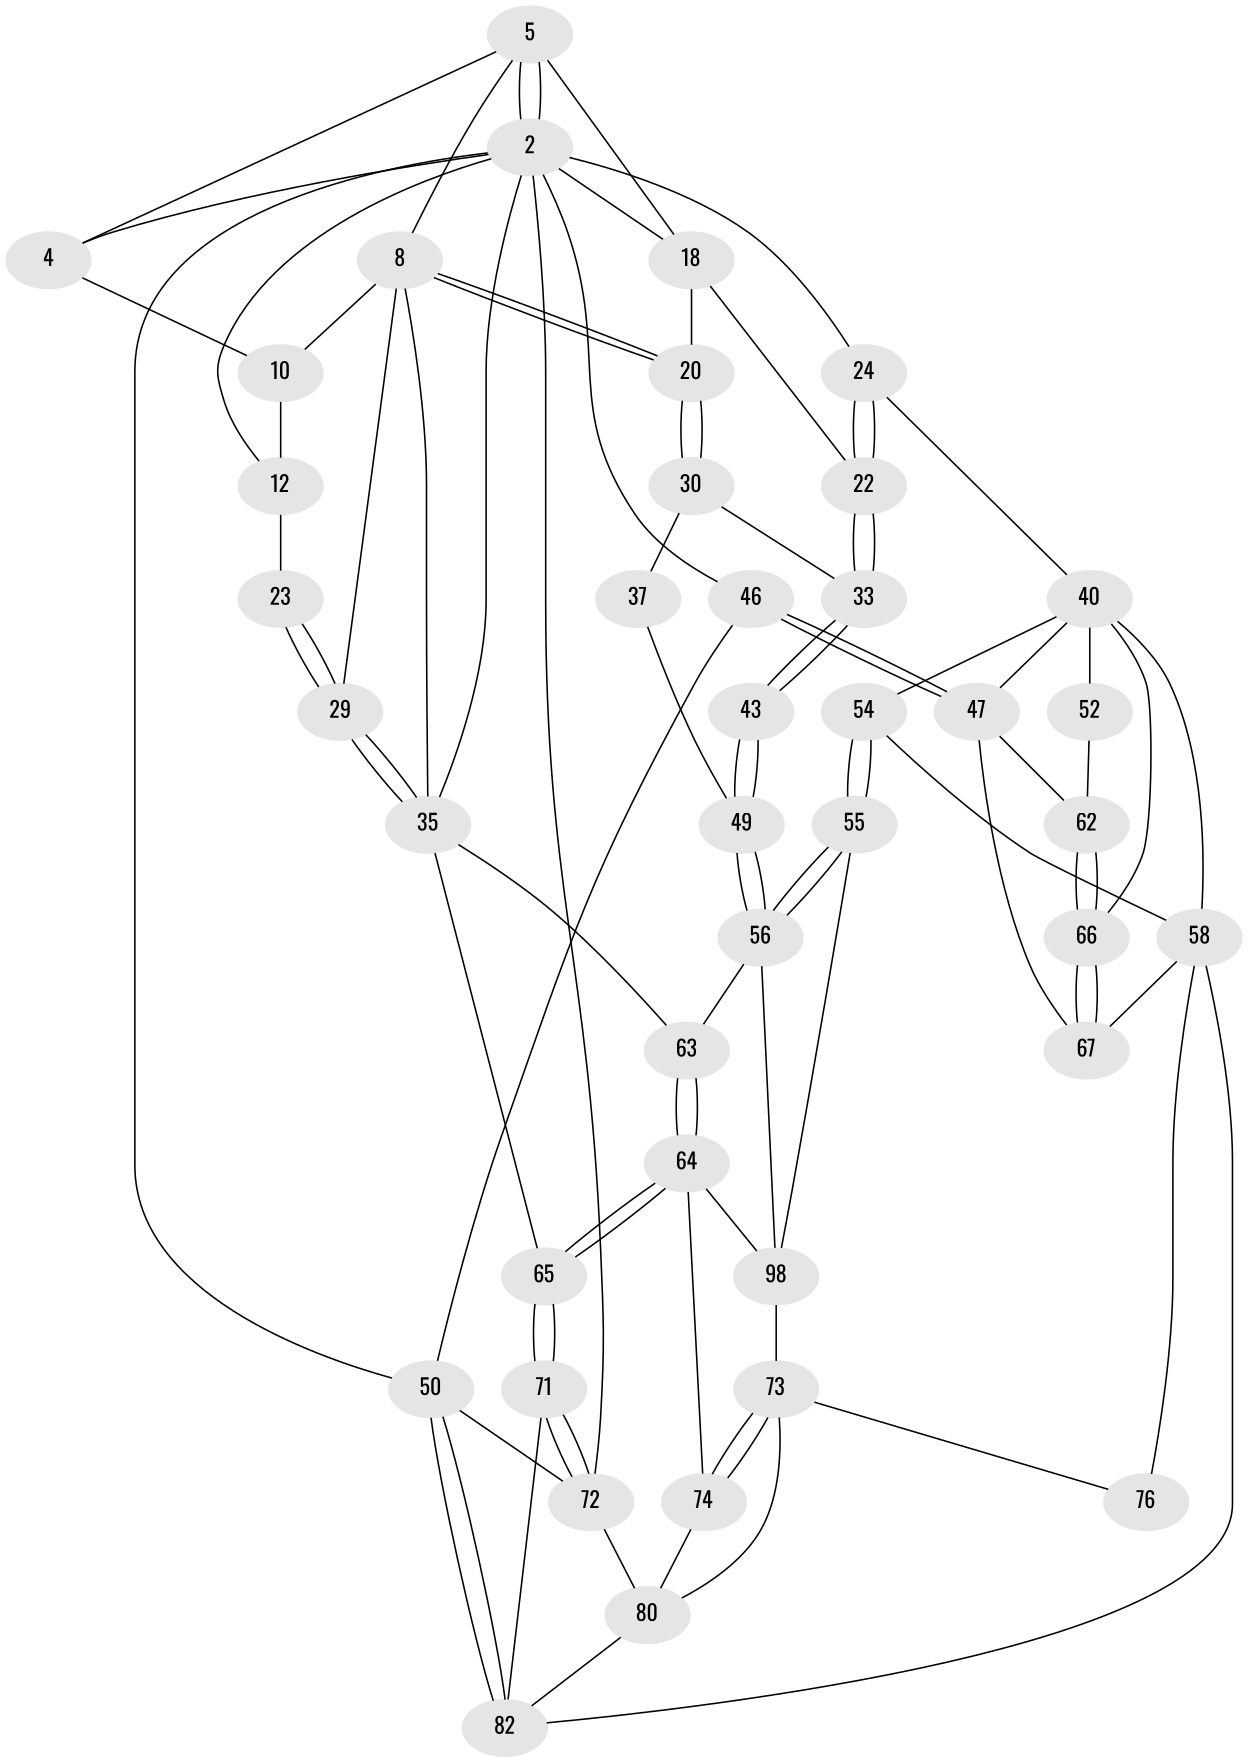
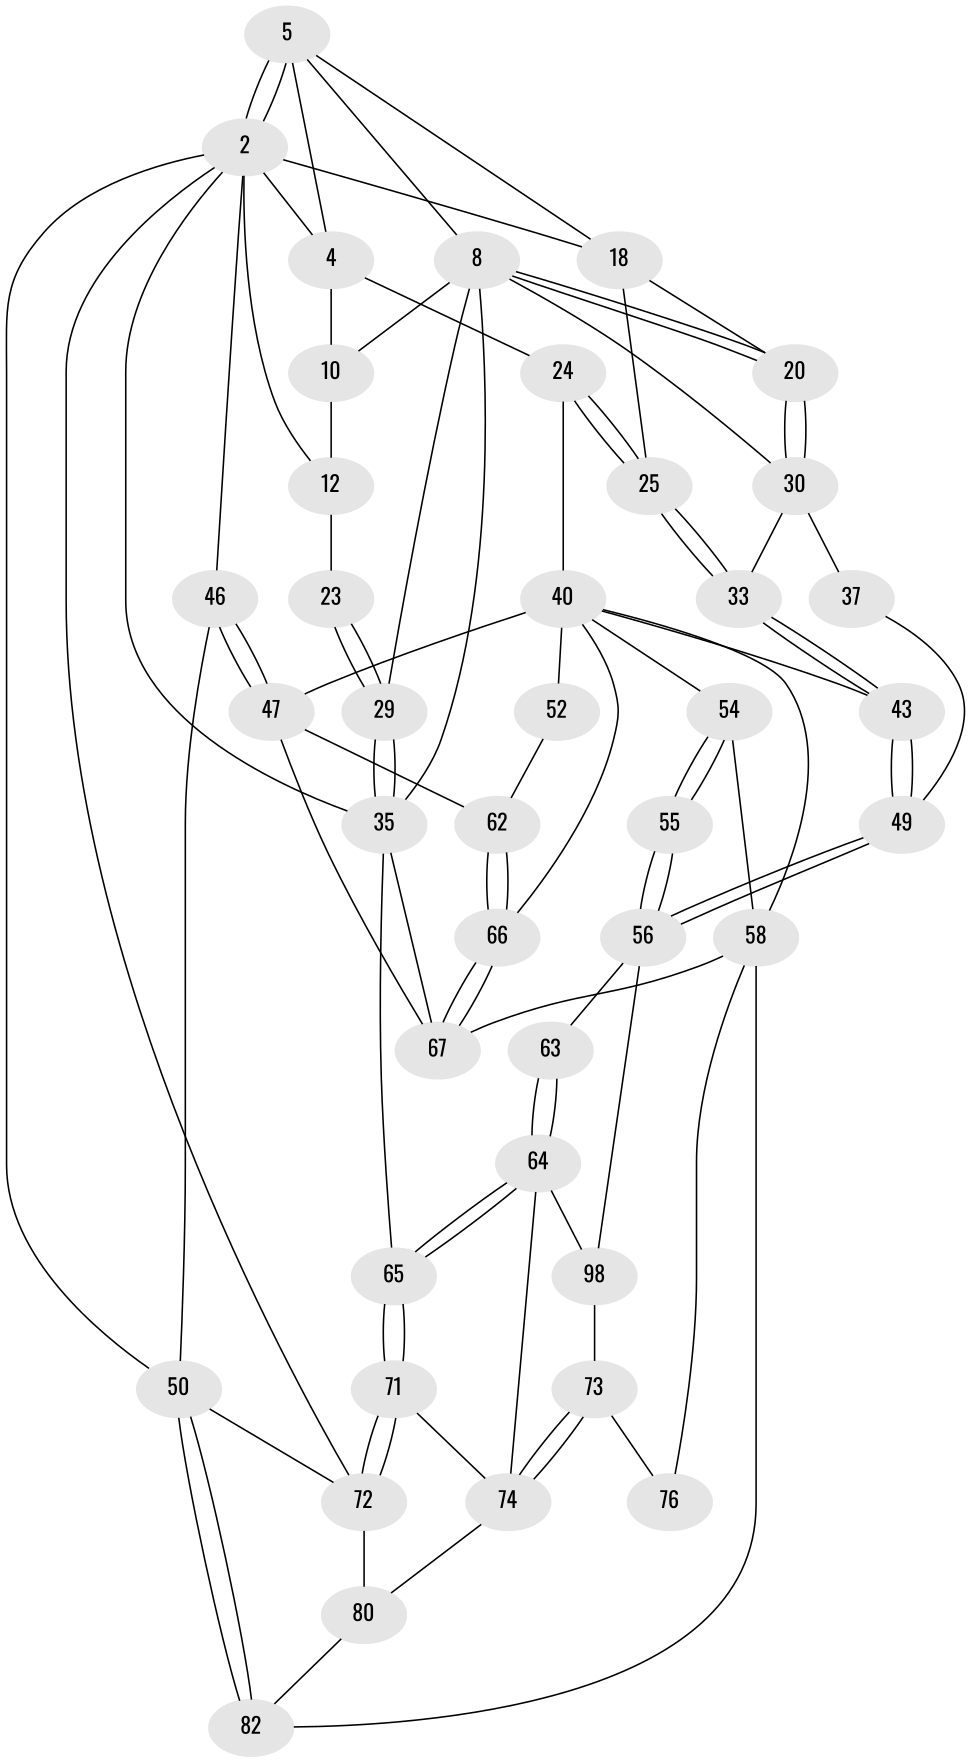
edge "2" -- "24": now "4" -- "24"
edge "8" -- "30": added
node "22": label "22" -> "25"
edge "40" -- "43": added
edge "35" -- "63": now "35" -- "67"
edge "55" -- "98": removed
edge "73" -- "80": removed
edge "71" -- "82": now "71" -- "74"
